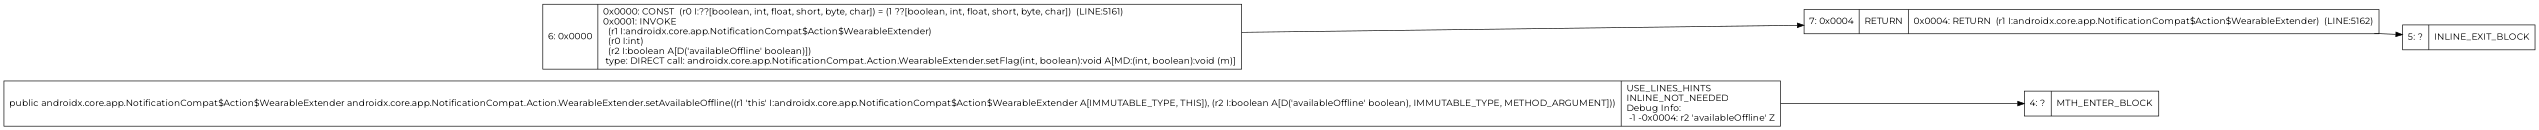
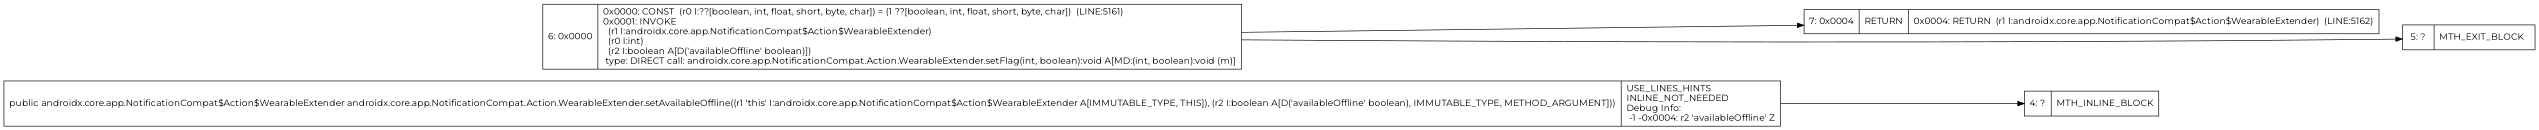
edge "7: 0x0004" -> "5: ?": now "6: 0x0000" -> "5: ?"
node "5: ?": text "INLINE_EXIT_BLOCK" -> "MTH_EXIT_BLOCK"
node "4: ?": text "MTH_ENTER_BLOCK" -> "MTH_INLINE_BLOCK"
